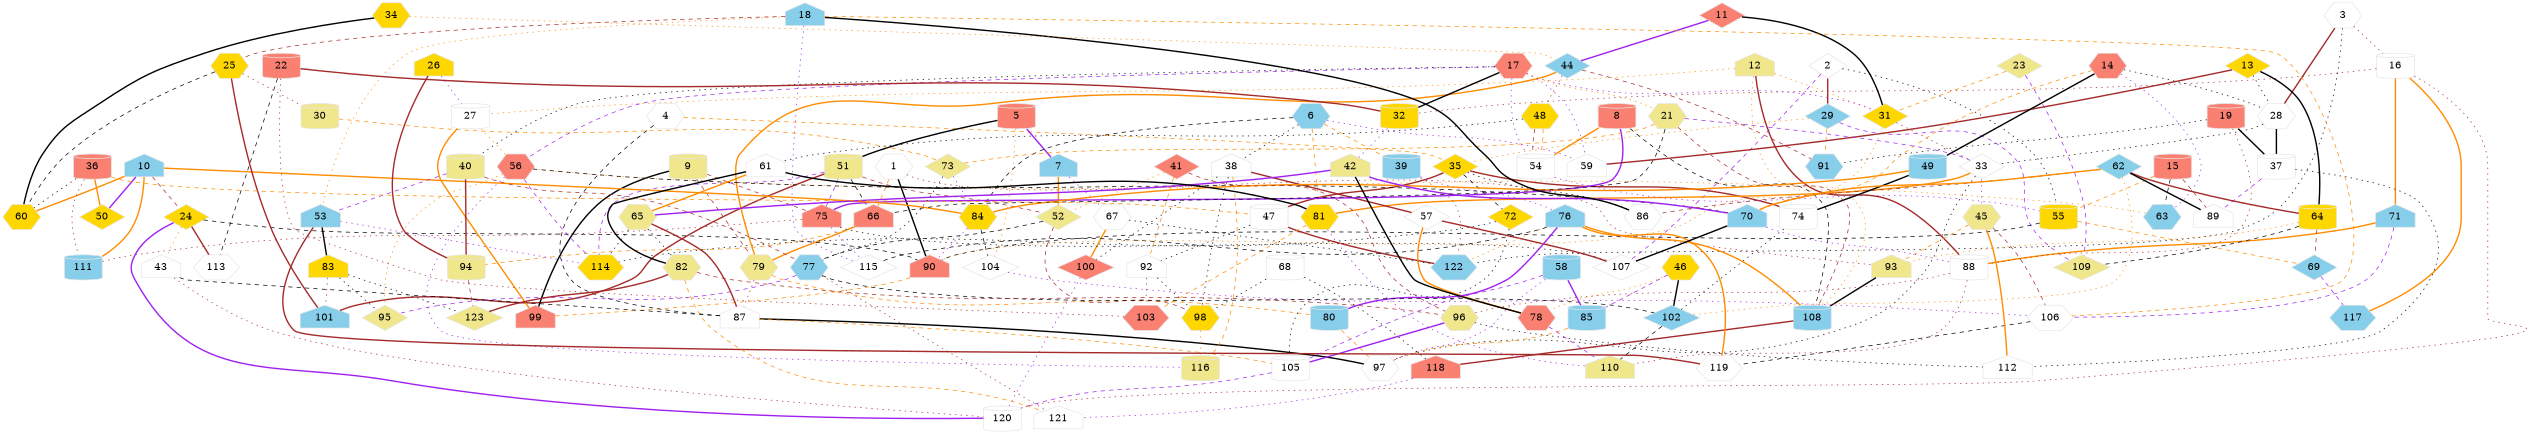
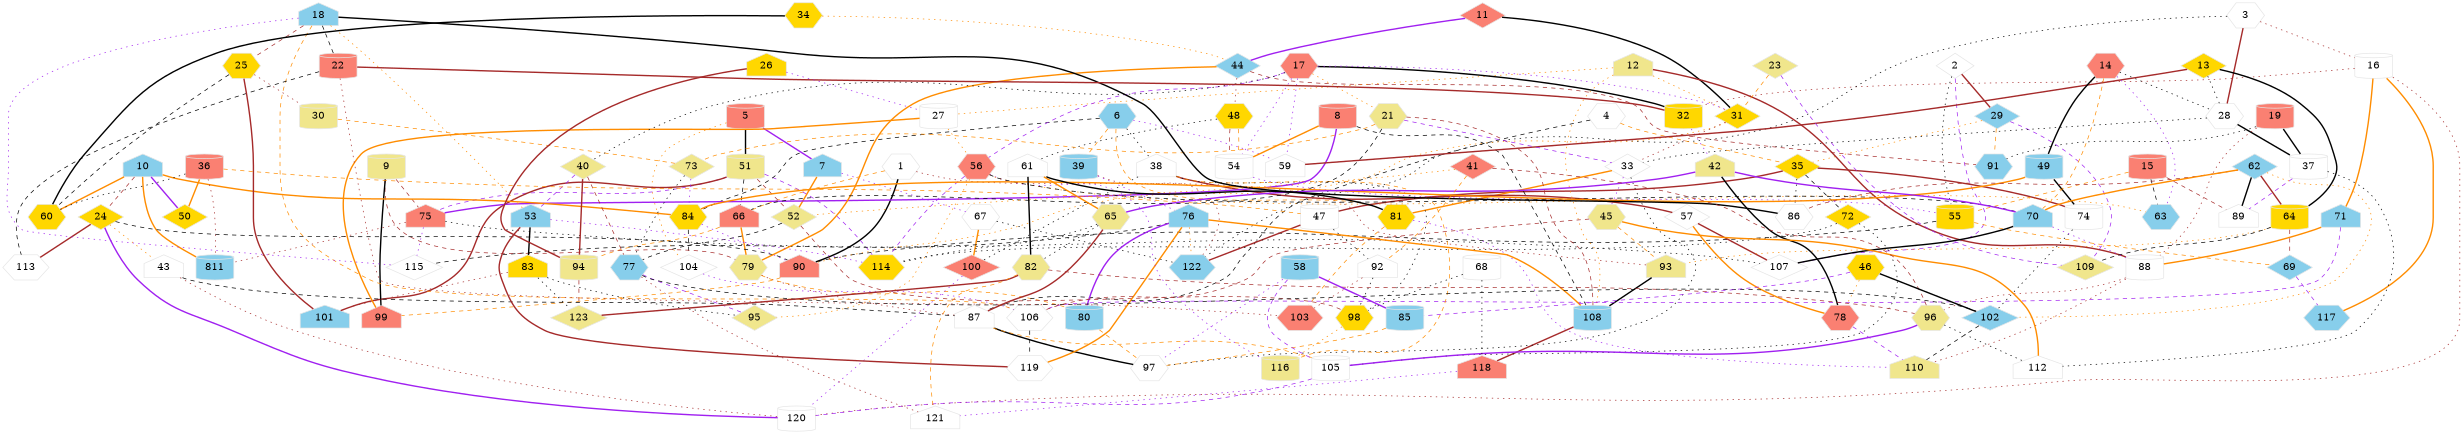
edge "18" -- "22": added
node "40": shape cylinder -> diamond
node "111": label "111" -> "811"
